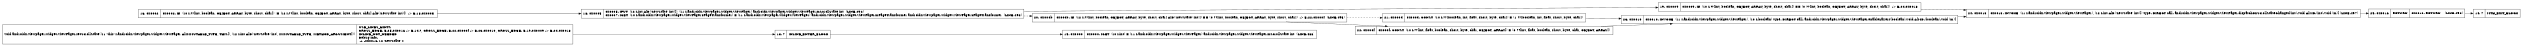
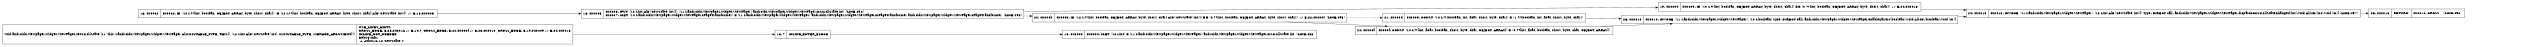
node "25: 0x0016": text "0x0016: RETURN    (LINE:498)" -> "0x0016: CROSS    (LINE:498)"
node "14: ?": removed
